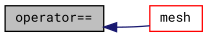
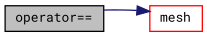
edge "mesh" -> "operator==": reversed
